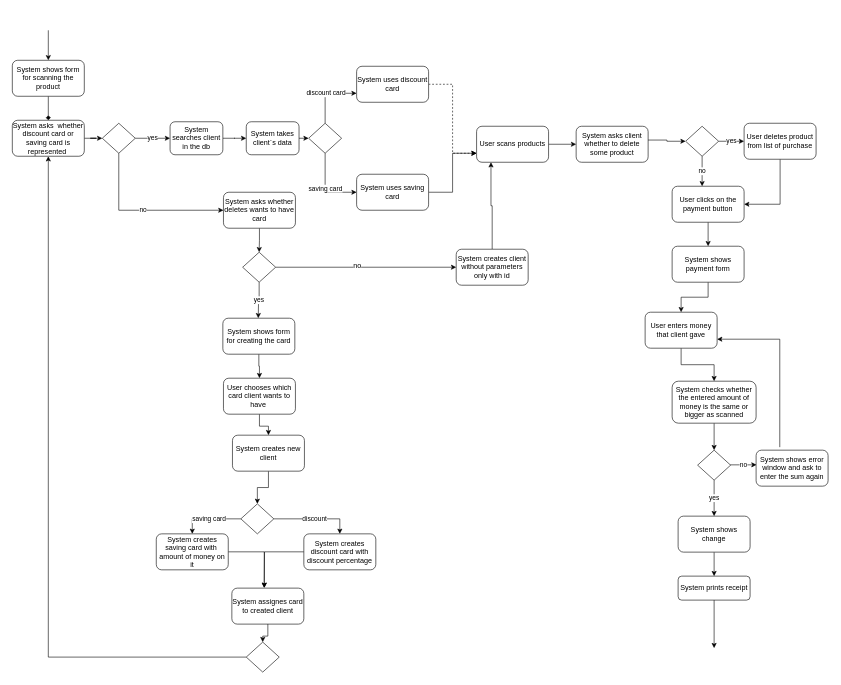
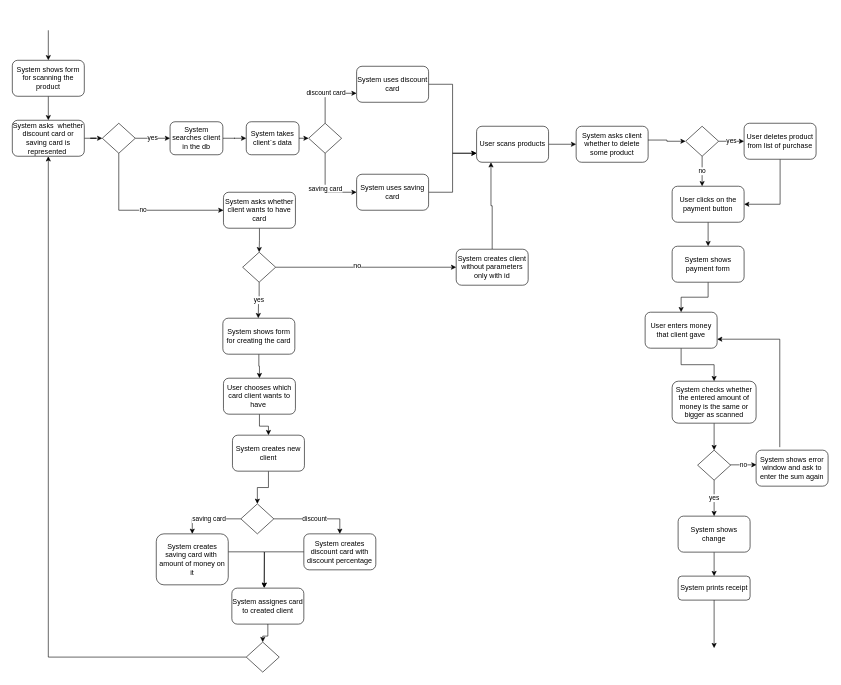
edge "System uses discount card" -> "User scans products": style dashed -> solid
edge "System shows form for scanning the product" -> "System asks whether discount card or saving card is represented": arrowhead diamond -> classic
node "System asks whether deletes wants to have card": label "System asks whether deletes wants to have card" -> "System asks whether client wants to have card"
node "System creates saving card with amount of money on it": size 72x36 -> 72x51
